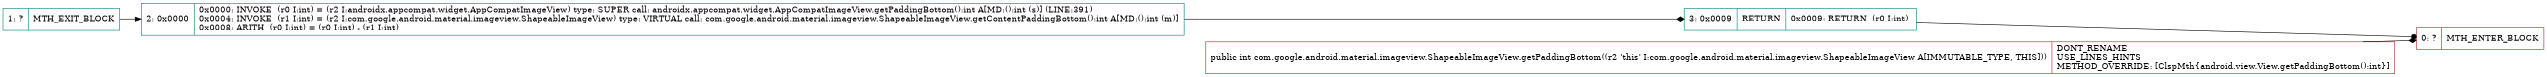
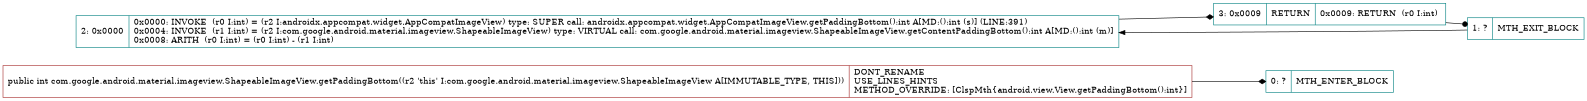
edge "3: 0x0009" -> "0: ?": now "3: 0x0009" -> "1: ?"
node "0: ?": color brown -> teal
